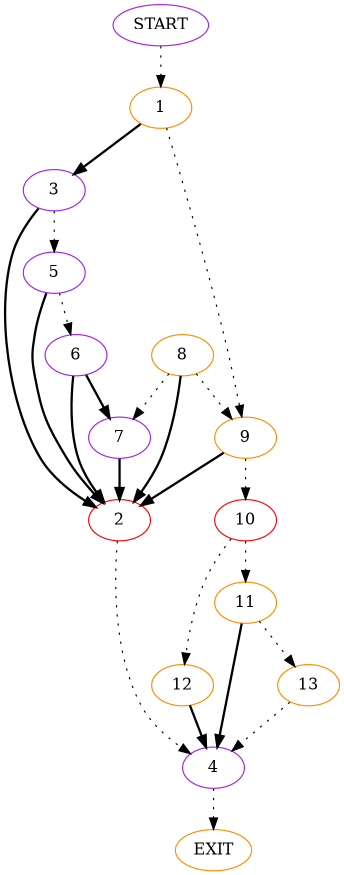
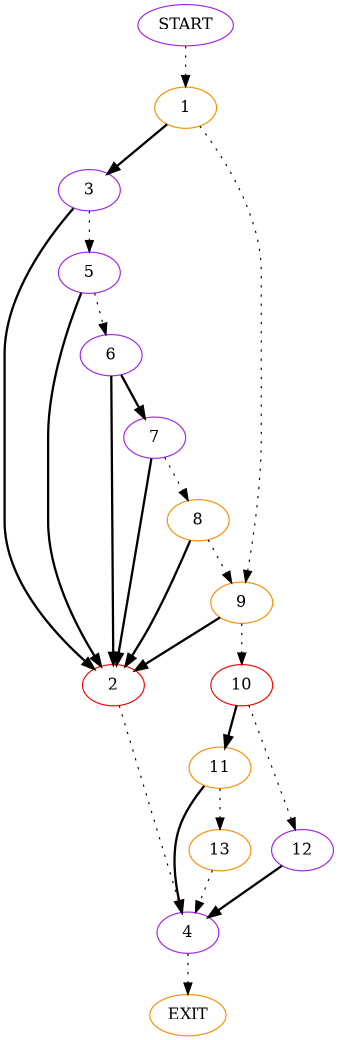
edge "8" -> "7": reversed
edge "10" -> "11": style dotted -> bold
node "12": color darkorange -> purple
